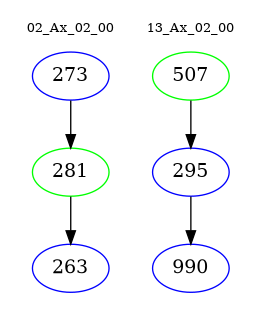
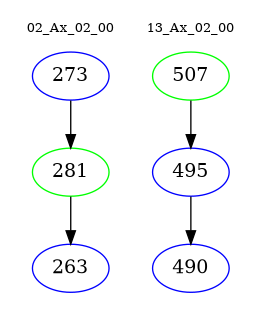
node "295": label "295" -> "495"
node "990": label "990" -> "490"
